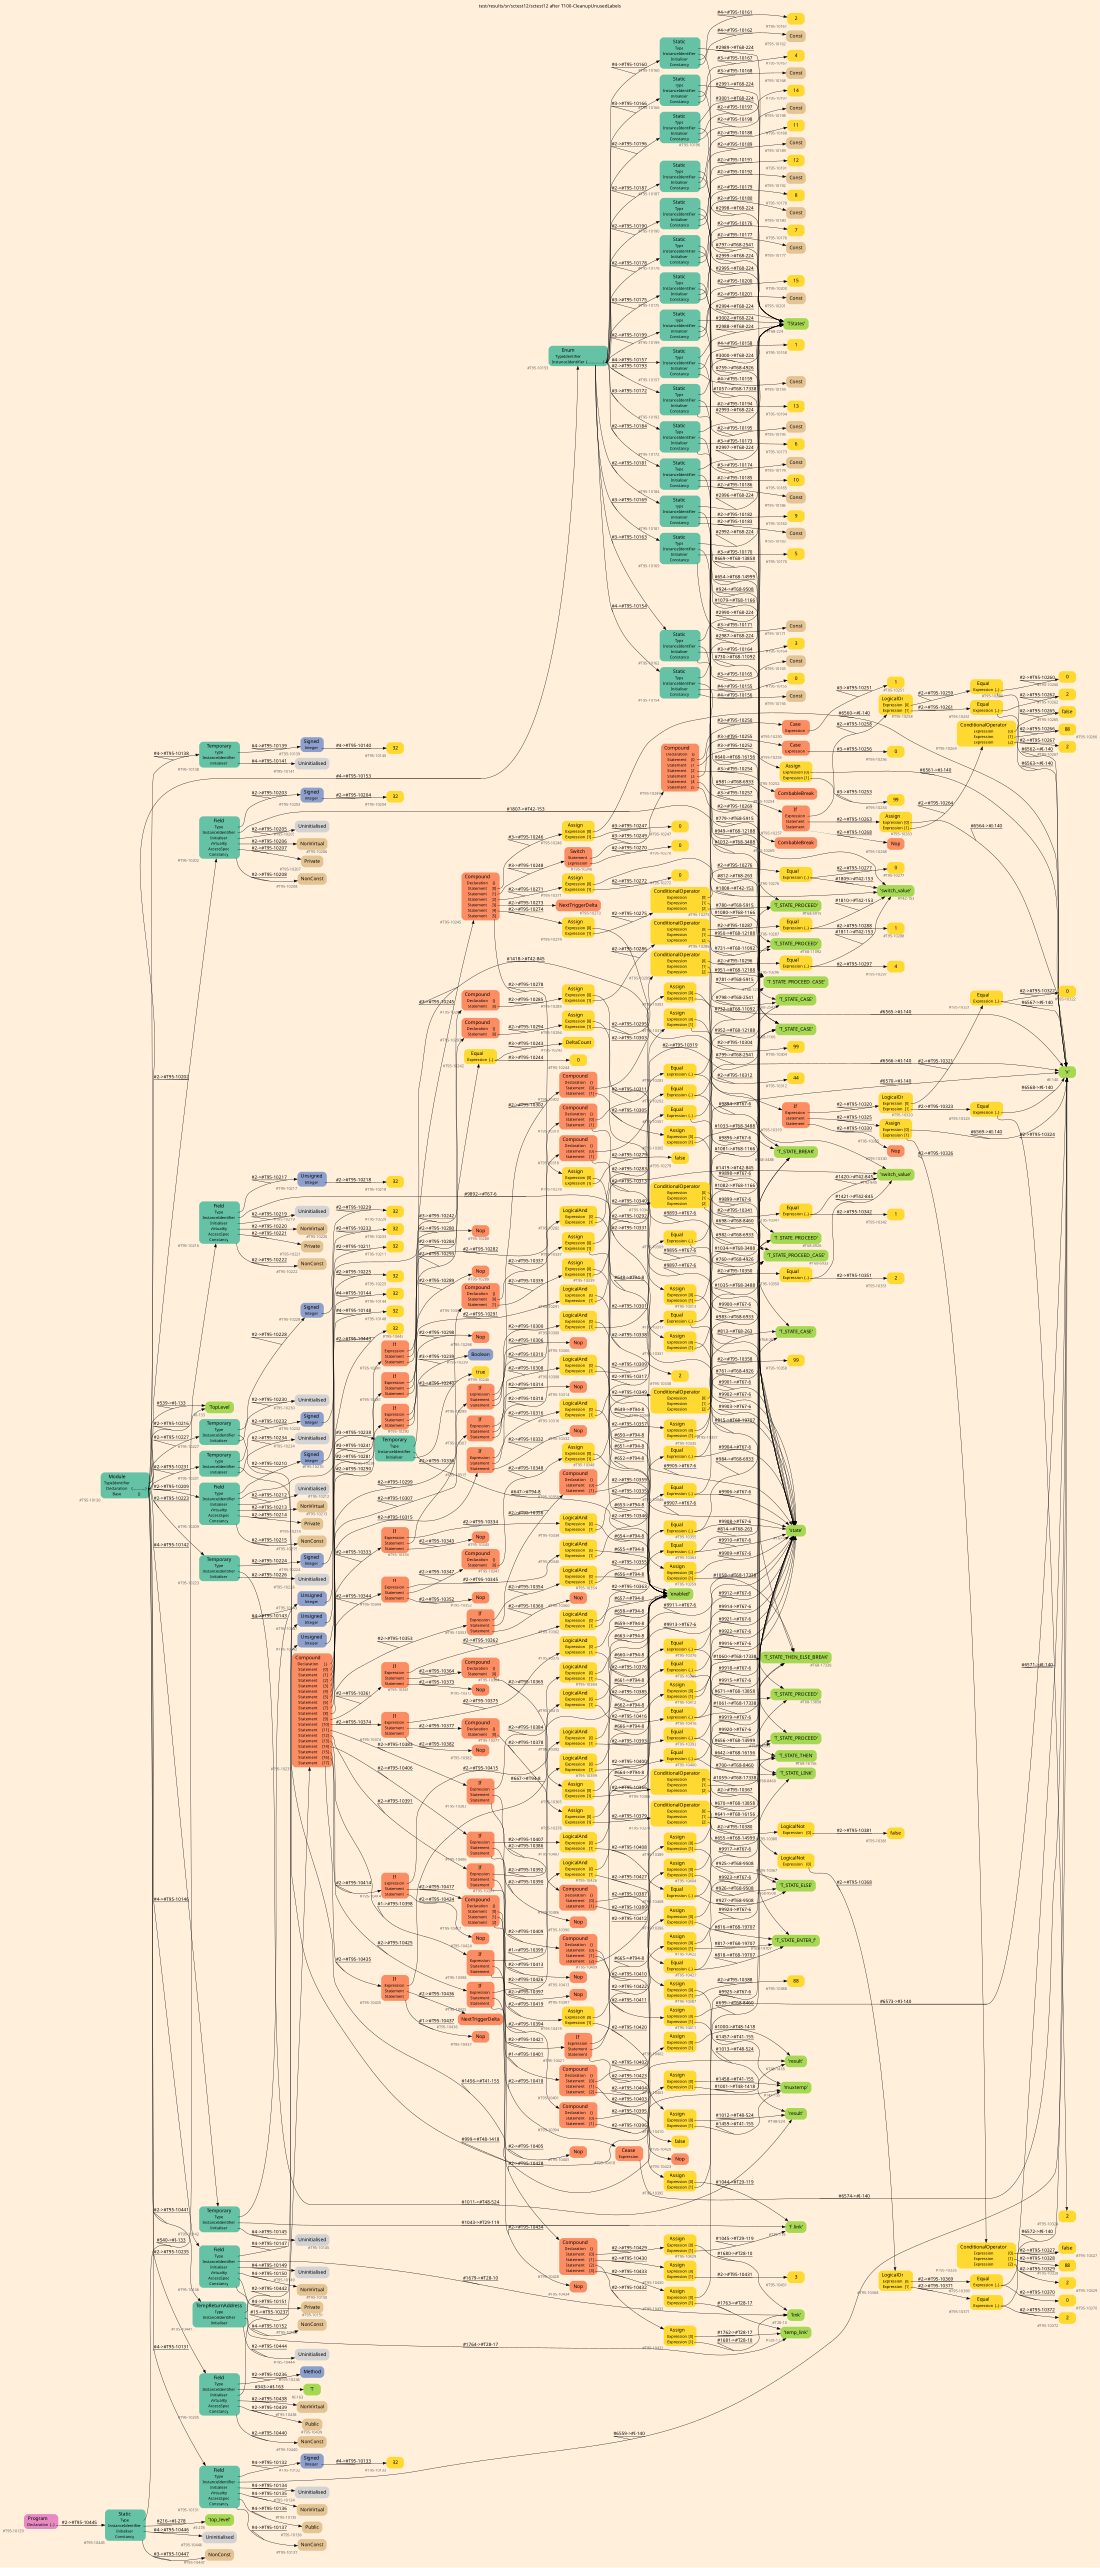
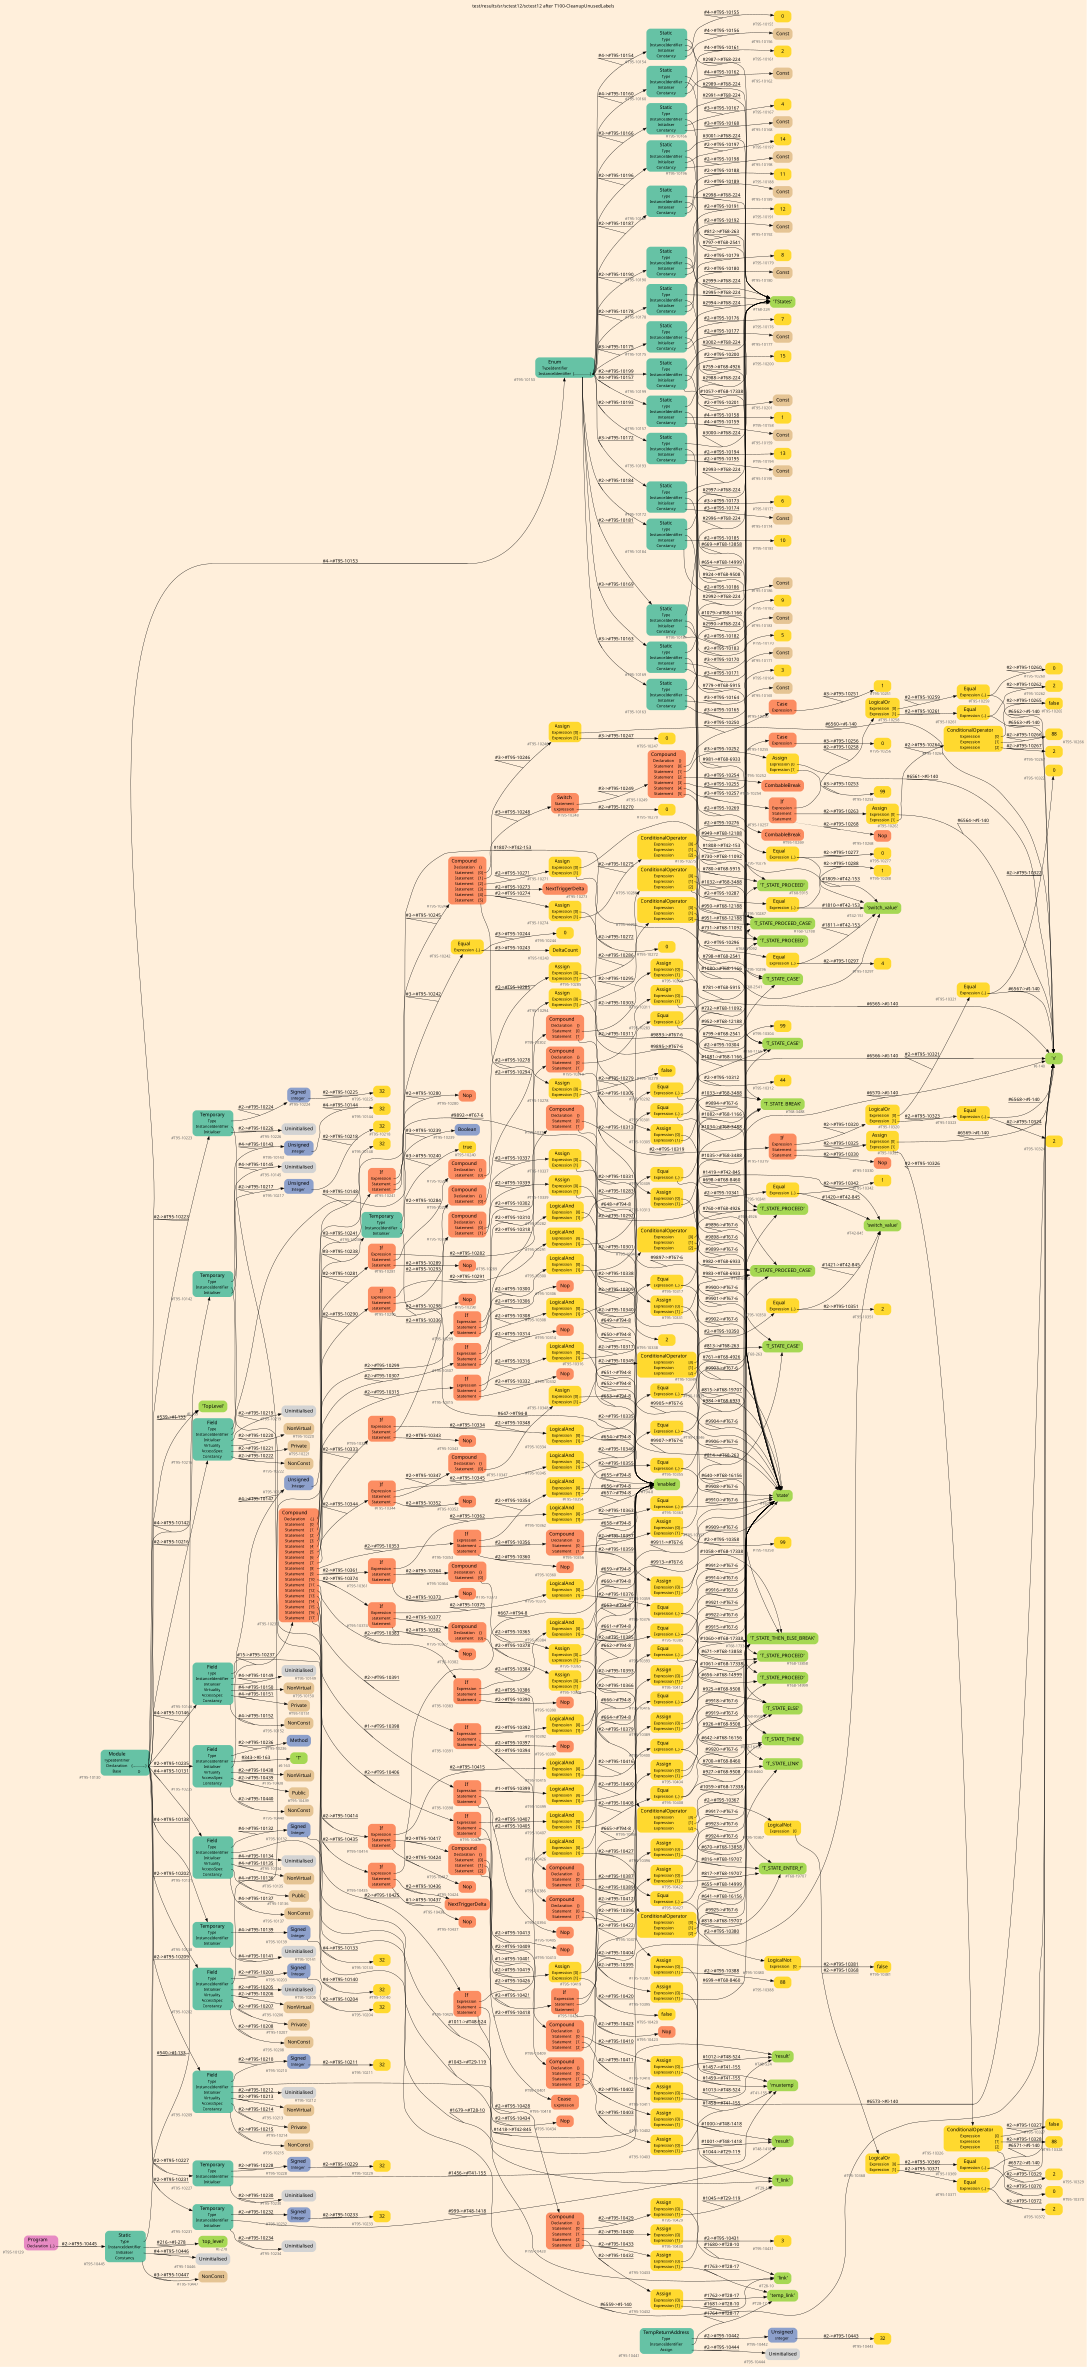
edge "Cease" -> "'x'": removed, label "#6574->#I-140"
edge "Module" -> "TempReturnAddress": removed, label "#2->#T95-10441"
node "TempReturnAddress": text "Initialiser" -> "Assign"
